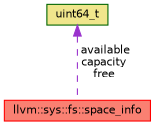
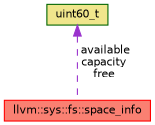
node "uint64_t": label "uint64_t" -> "uint60_t"
